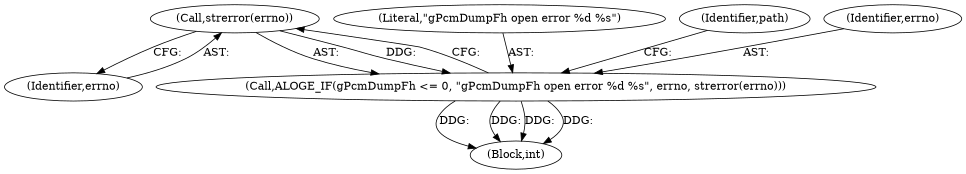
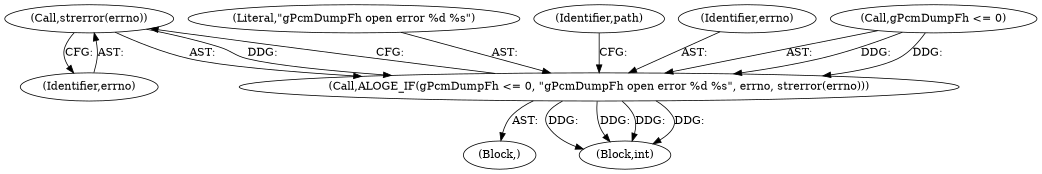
node "(Call,gPcmDumpFh <= 0)": added
node "(Block,)": added
